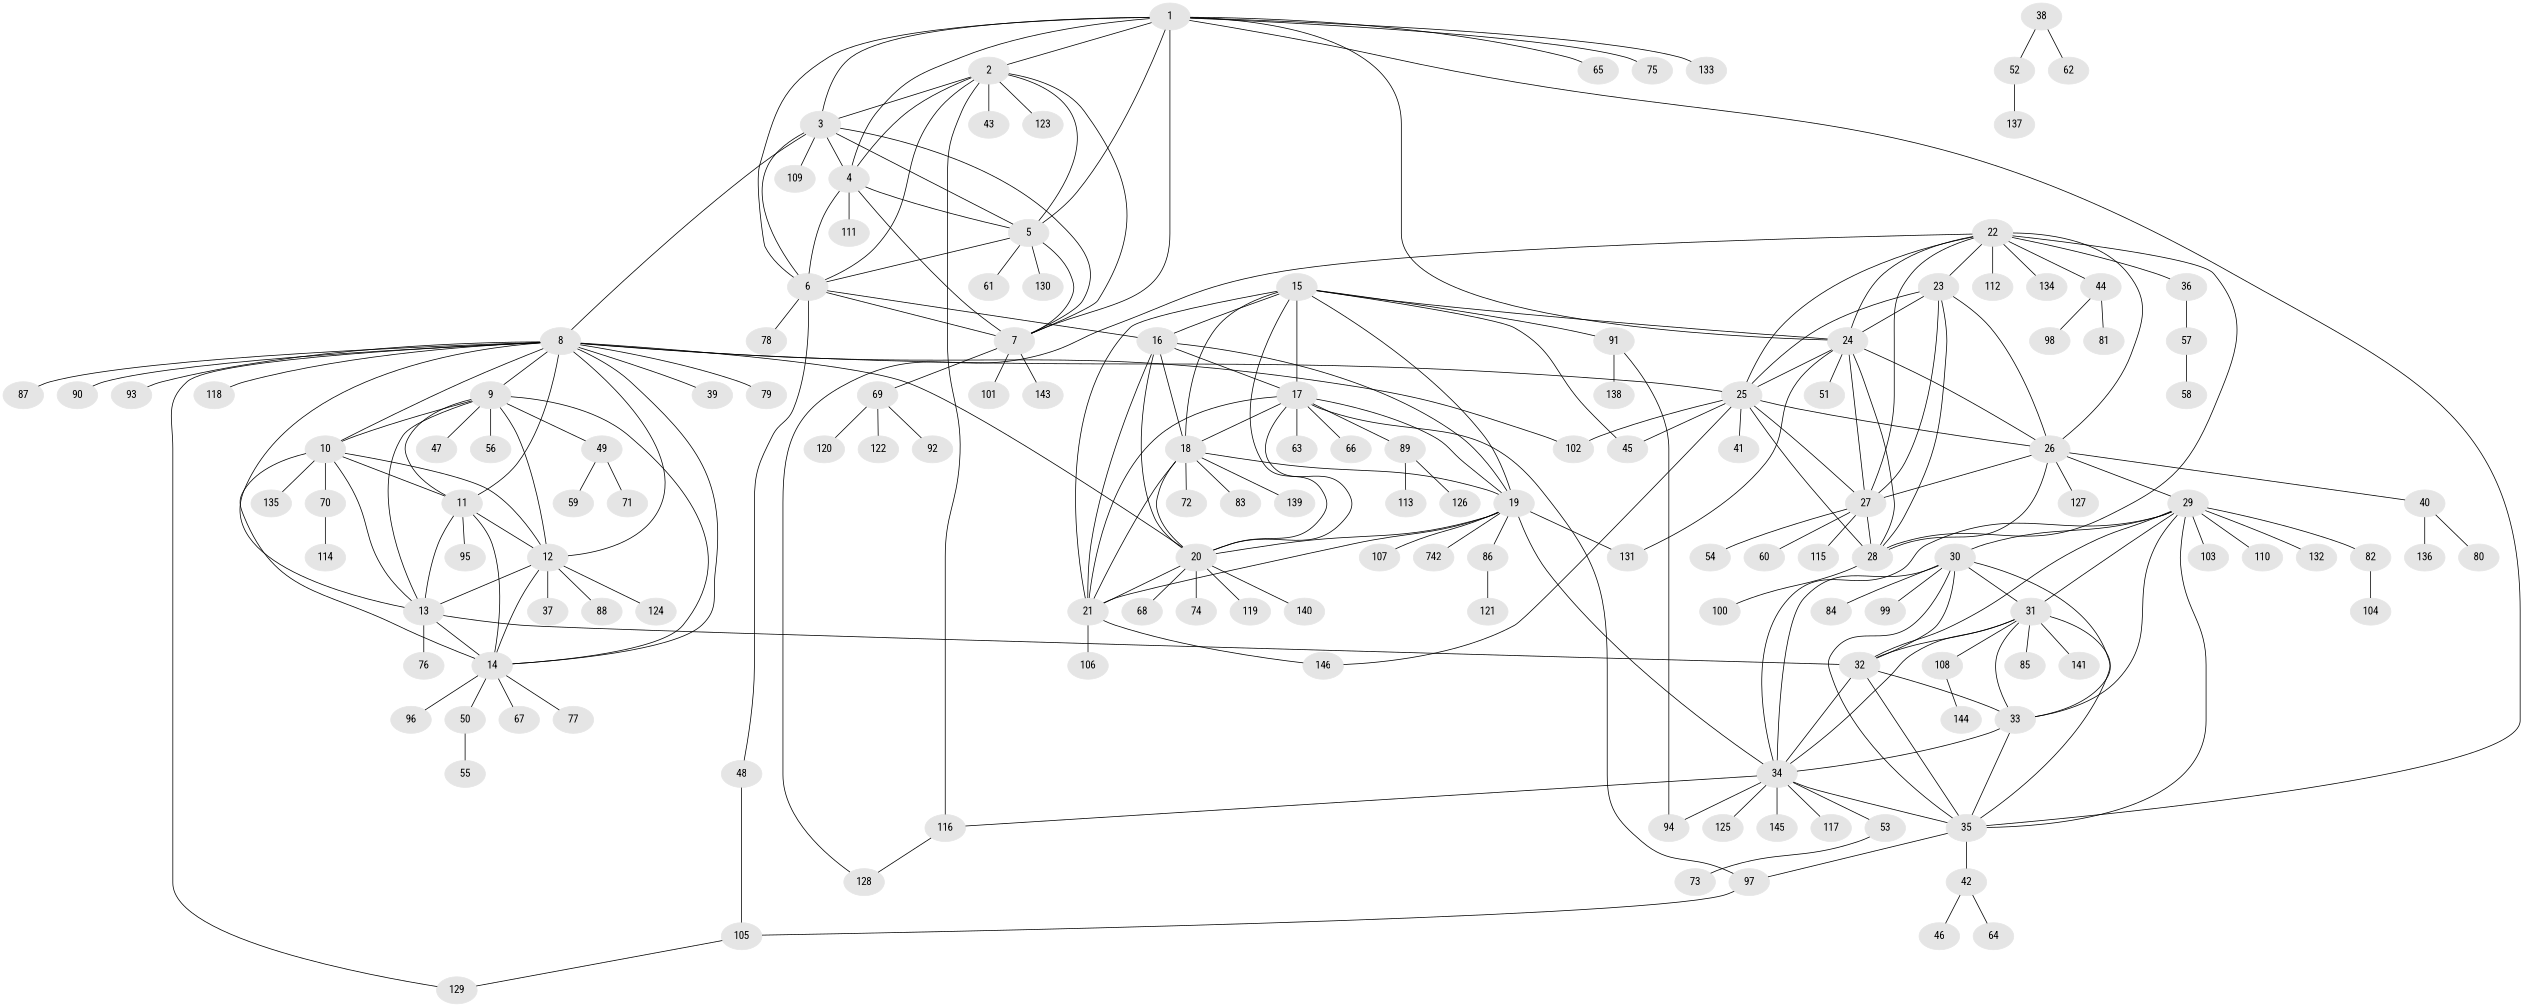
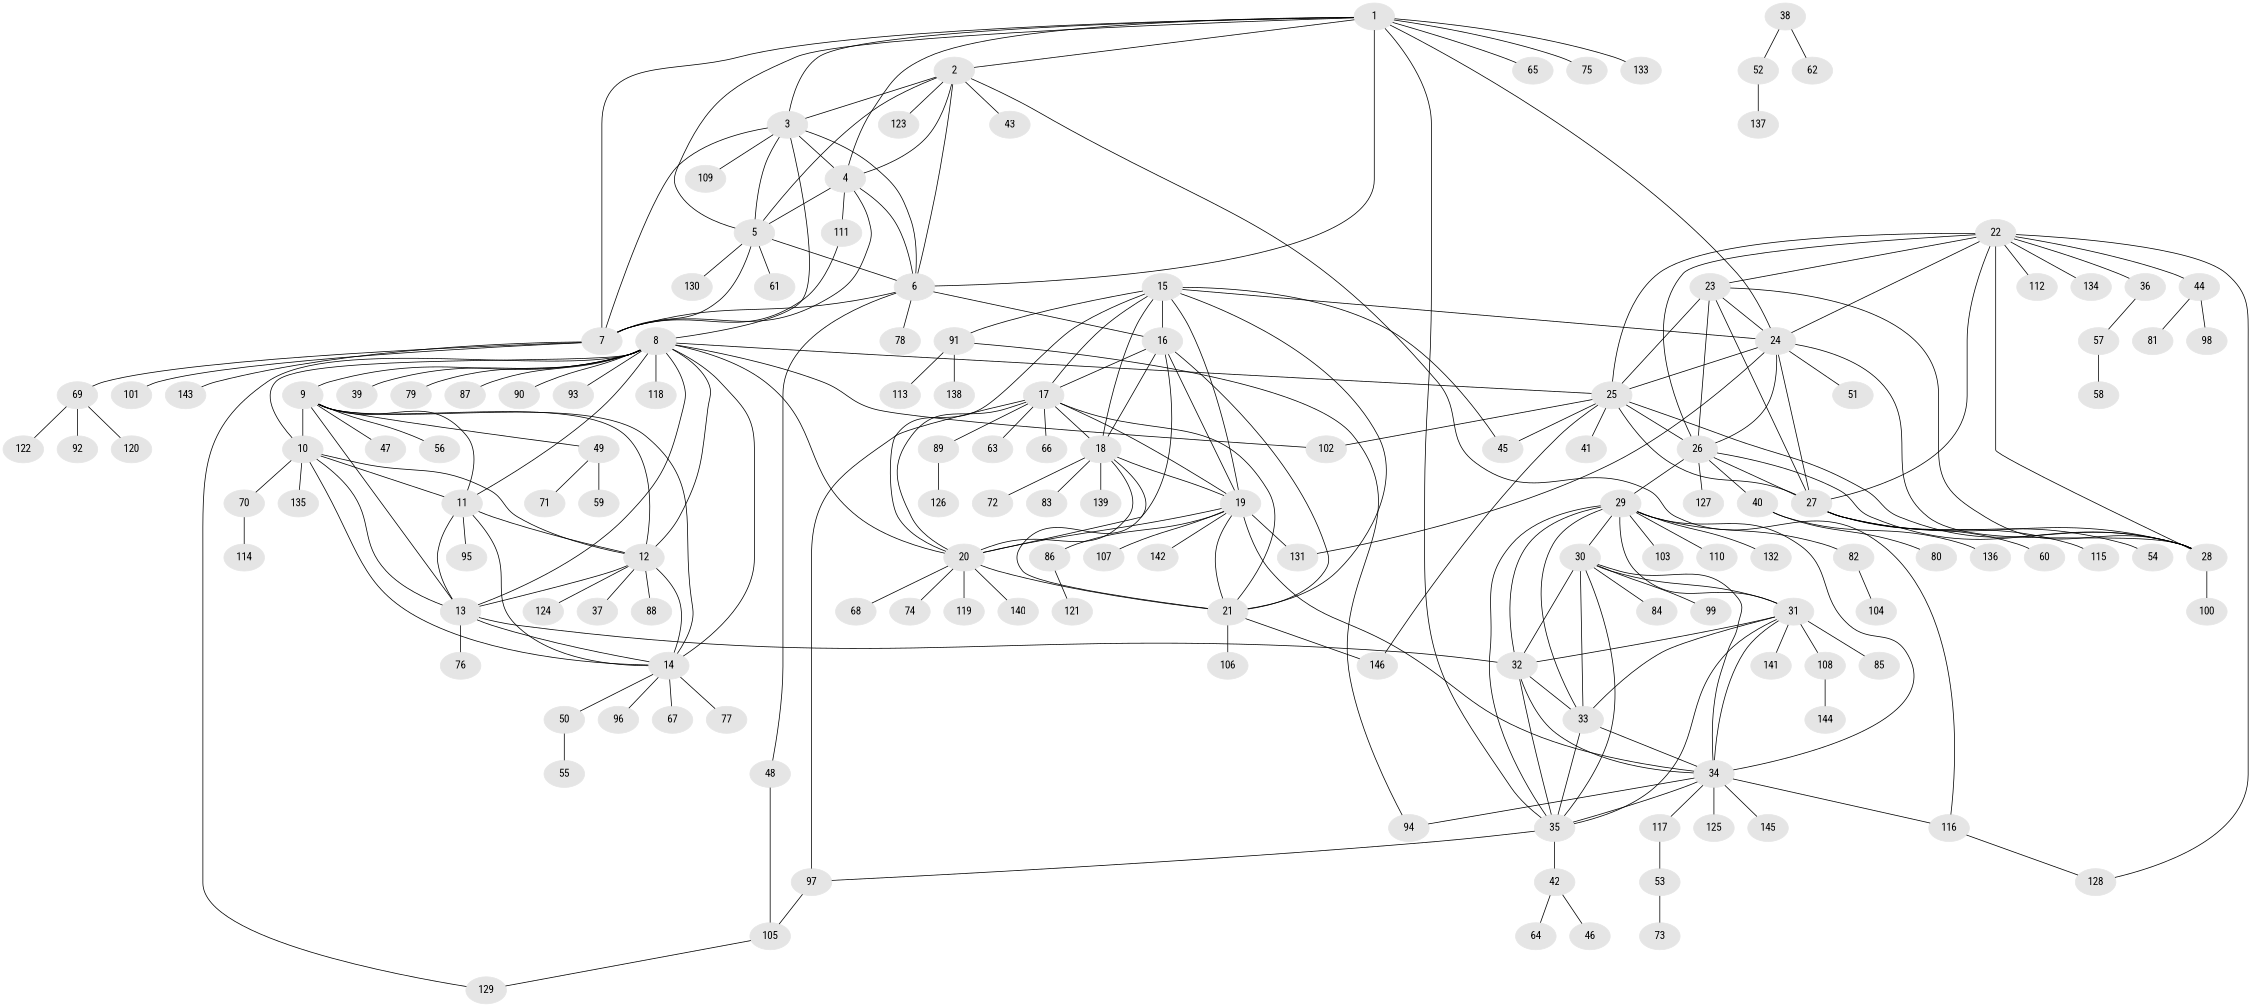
edge "2" -- "7": now "111" -- "7"
edge "89" -- "113": now "91" -- "113"
node "742": label "742" -> "142"
edge "34" -- "53": now "117" -- "53"
